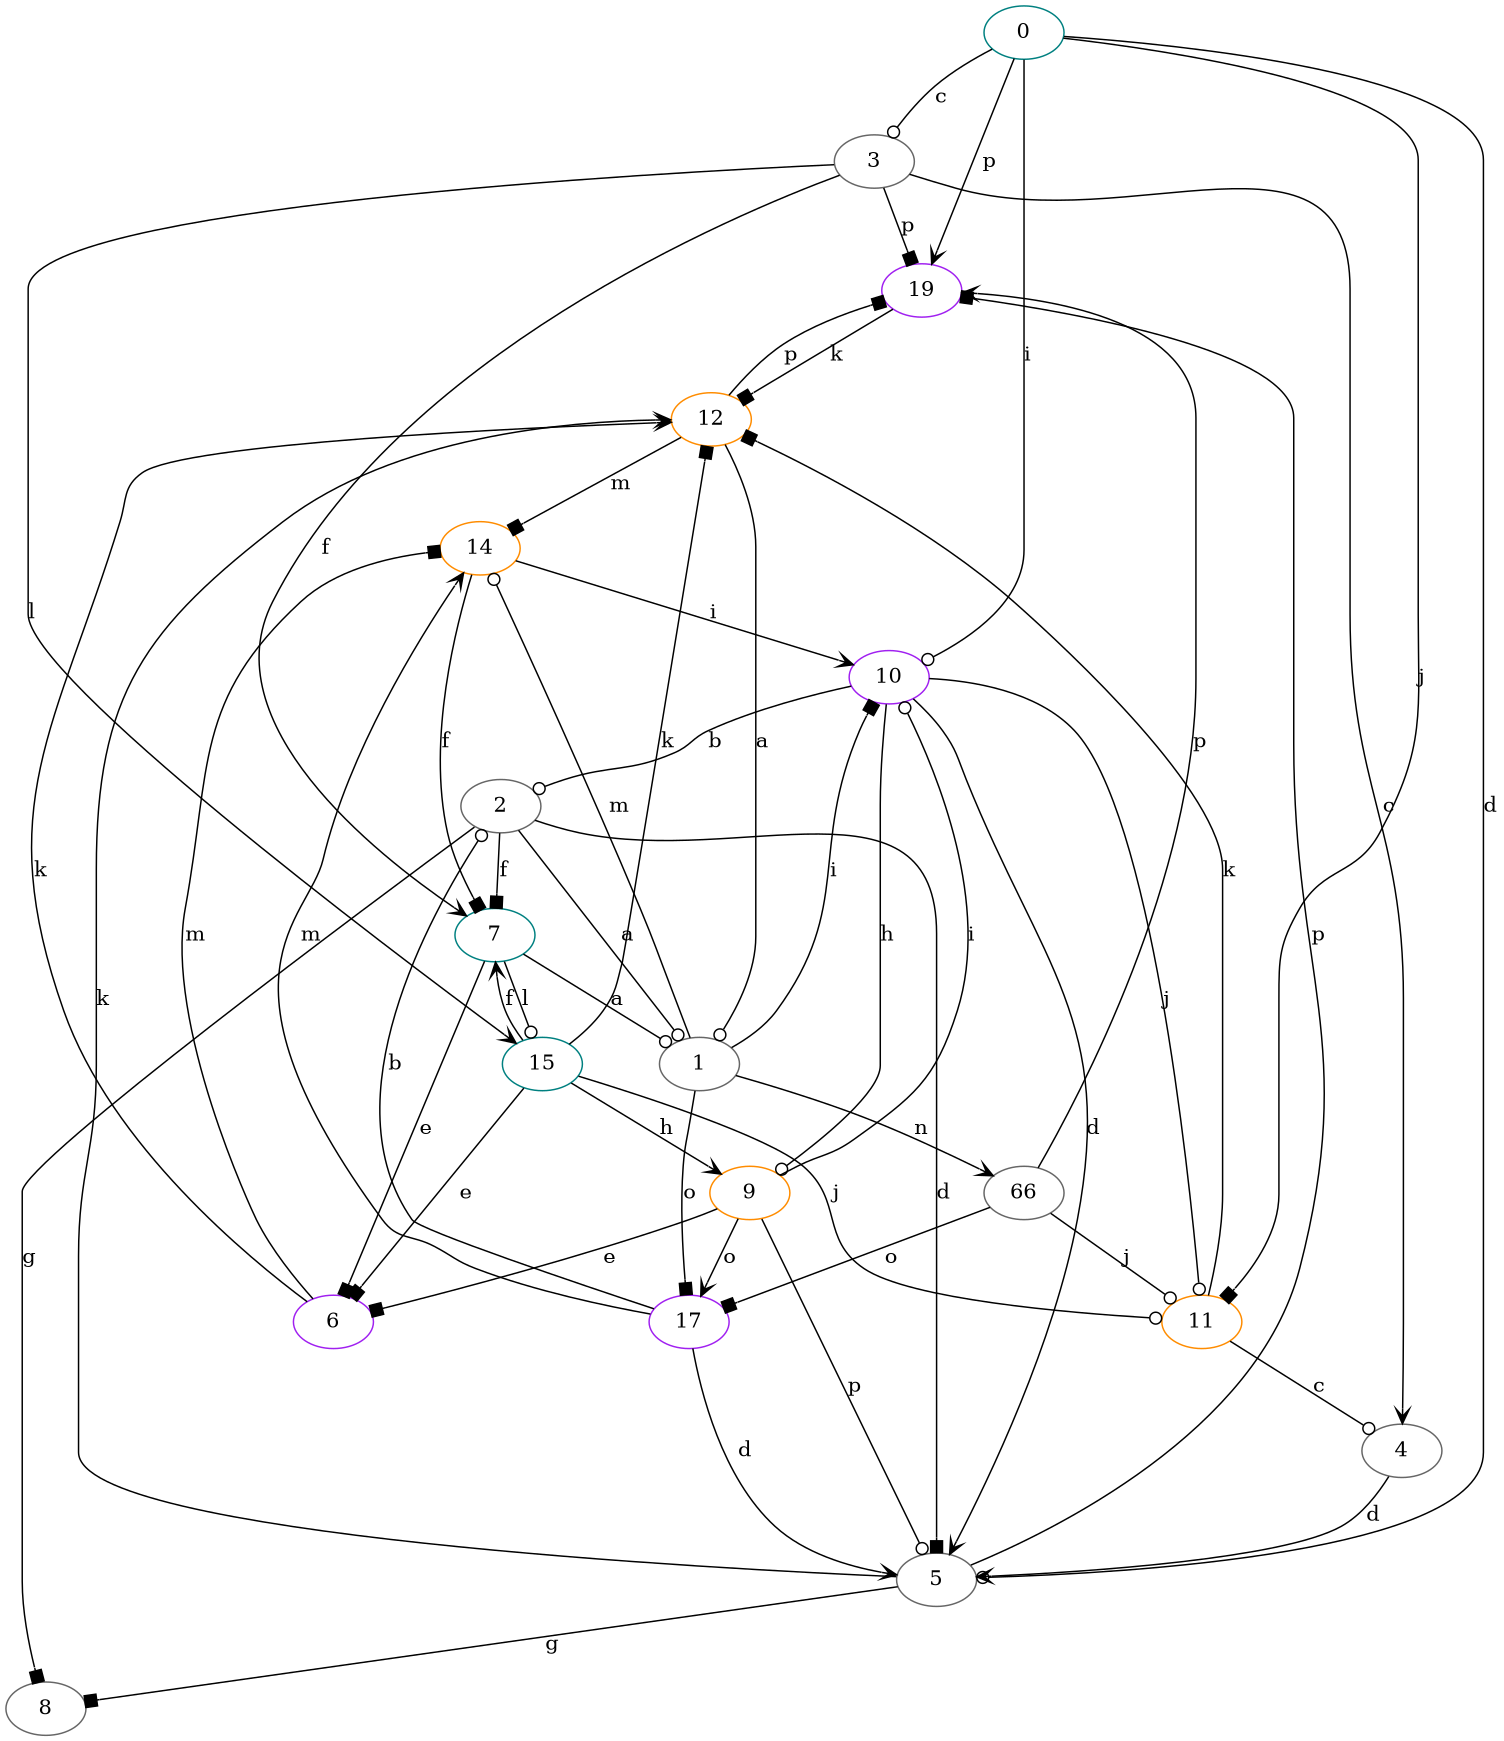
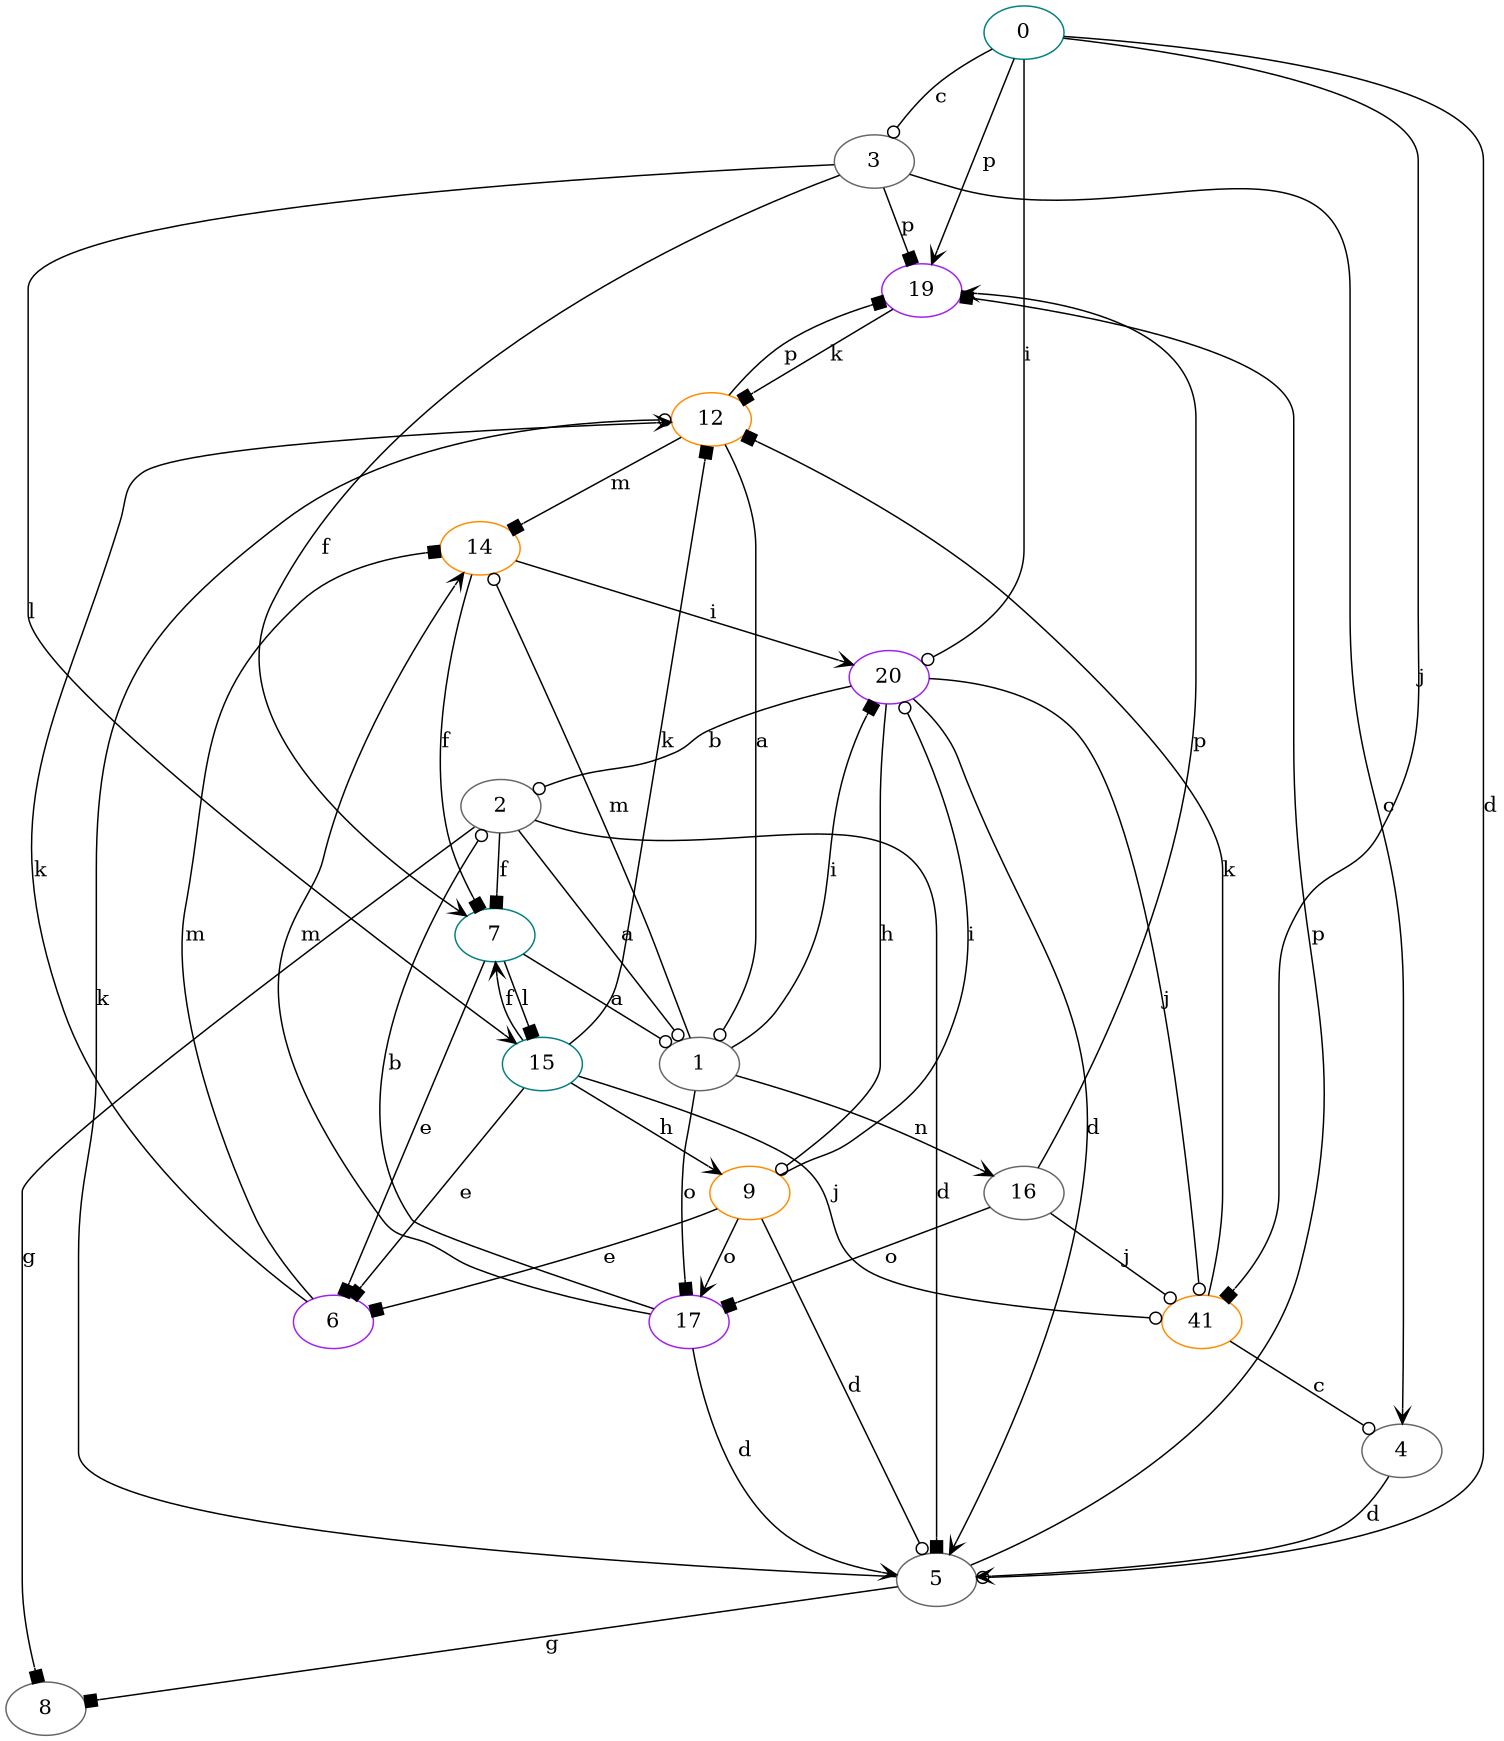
node "10": label "10" -> "20"
edge "7" -> "15": arrowhead odot -> box
edge "5" -> "12": arrowhead vee -> odot
node "66": label "66" -> "16"
node "11": label "11" -> "41"
edge "9" -> "5": label "p" -> "d"
